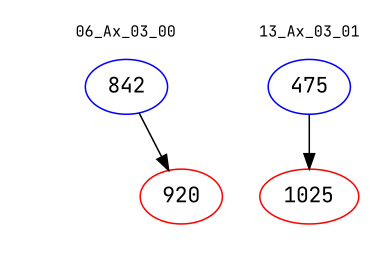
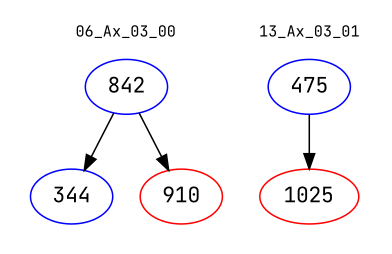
node "344": added
node "920": label "920" -> "910"
